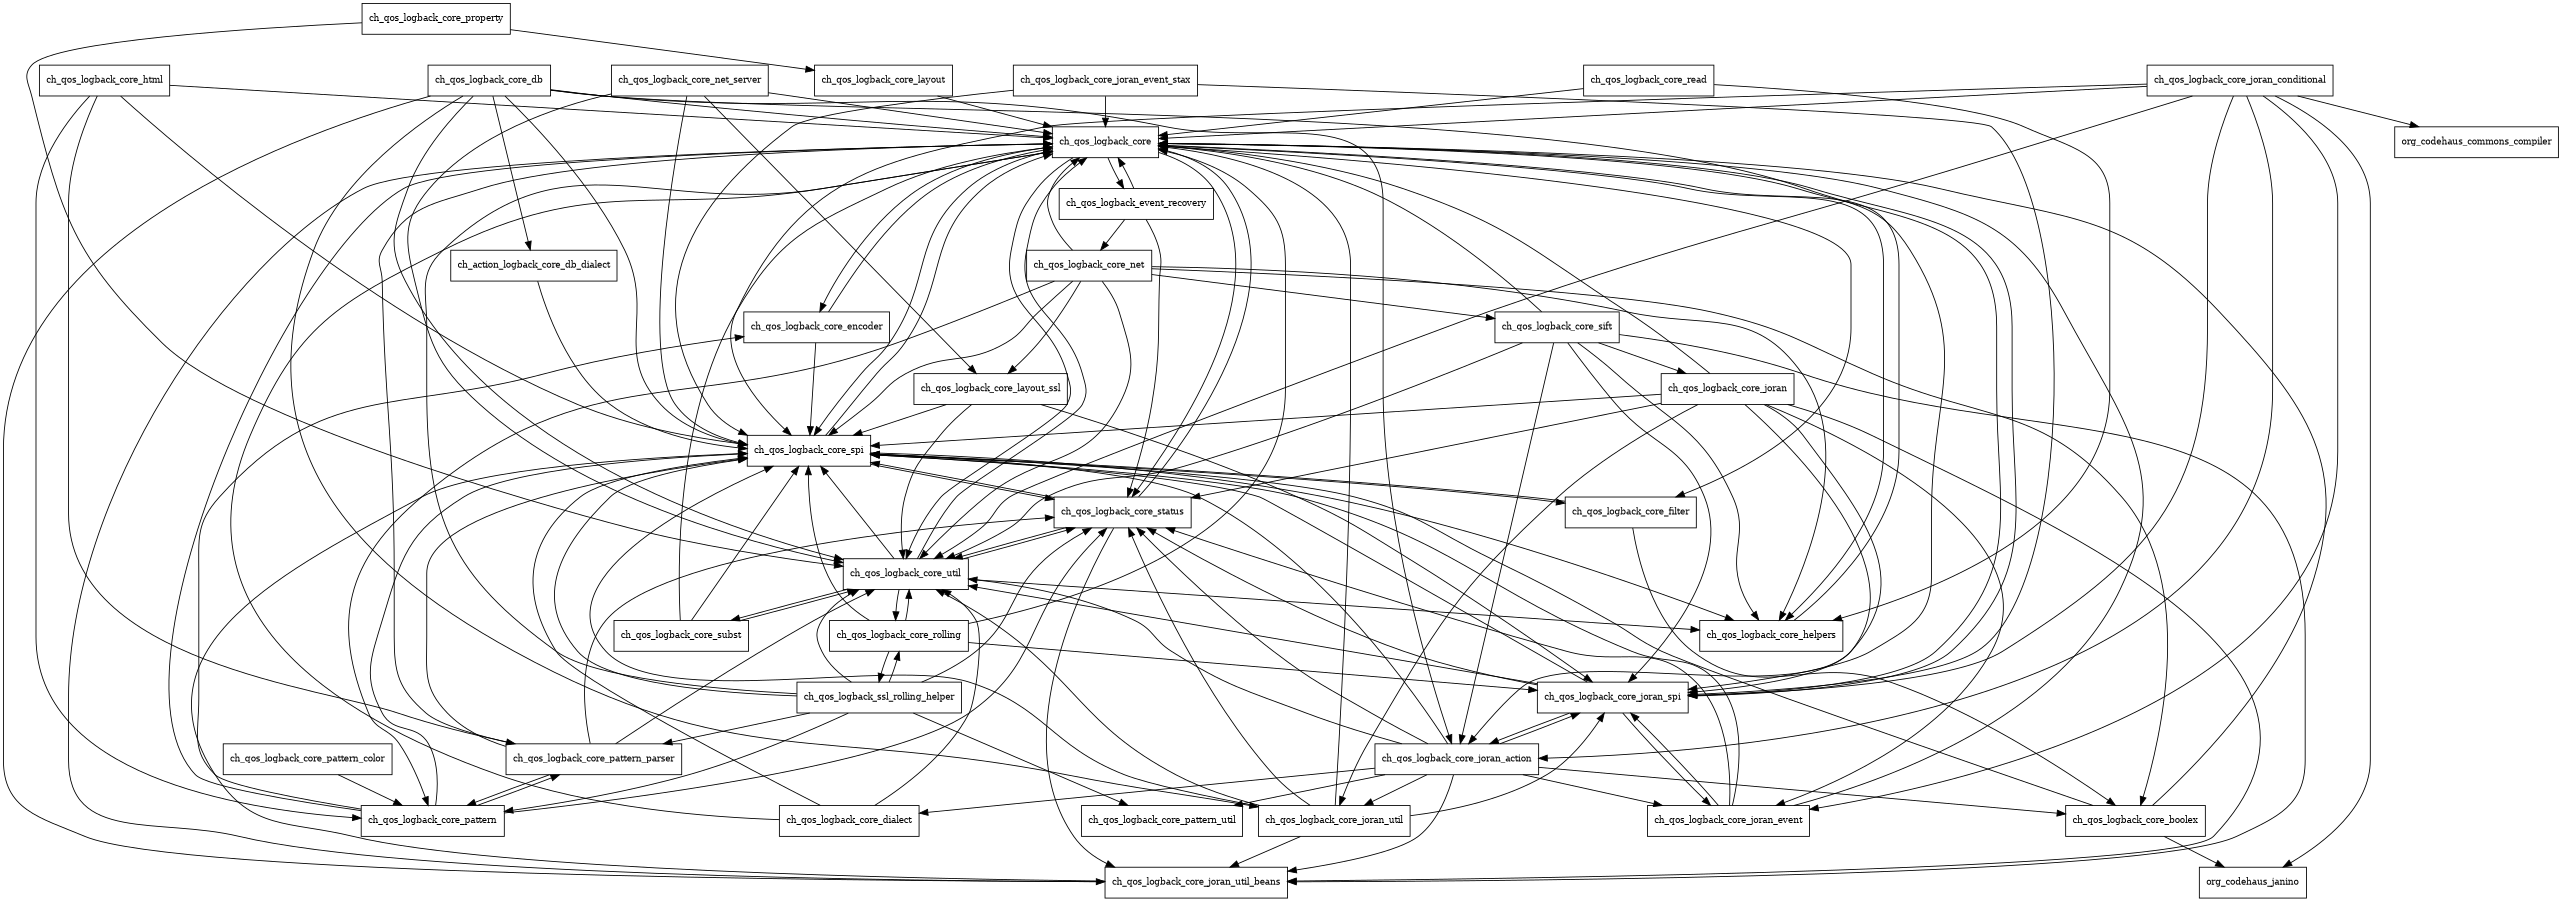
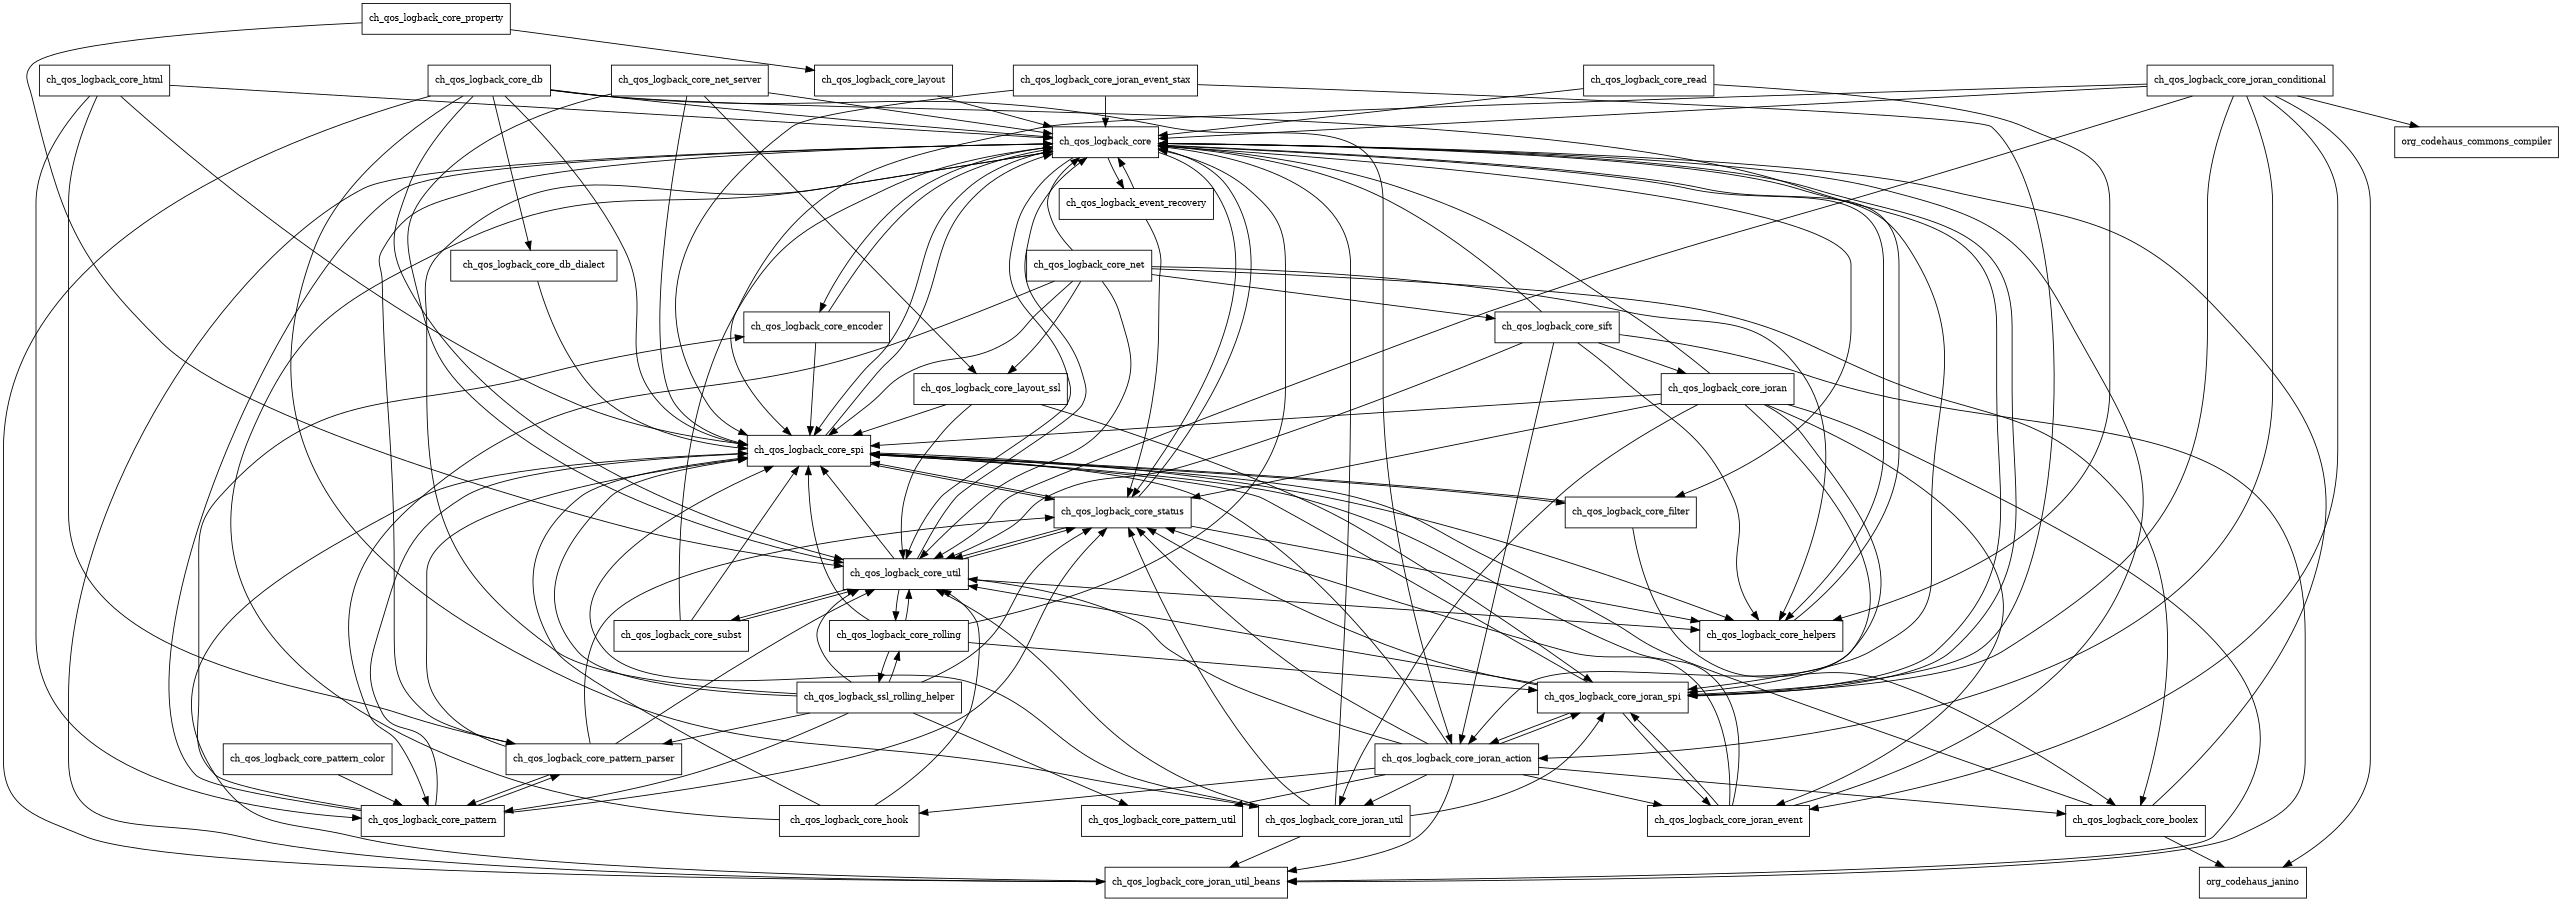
edge "ch_qos_logback_event_recovery" -> "ch_qos_logback_core_net": removed
node "ch_action_logback_core_db_dialect": label "ch_action_logback_core_db_dialect" -> "ch_qos_logback_core_db_dialect"
edge "ch_qos_logback_core_sift" -> "ch_qos_logback_core_joran_spi": removed
edge "ch_qos_logback_core_status" -> "ch_qos_logback_core_joran_util_beans": now "ch_qos_logback_core_status" -> "ch_qos_logback_core_helpers"
node "ch_qos_logback_core_dialect": label "ch_qos_logback_core_dialect" -> "ch_qos_logback_core_hook"
